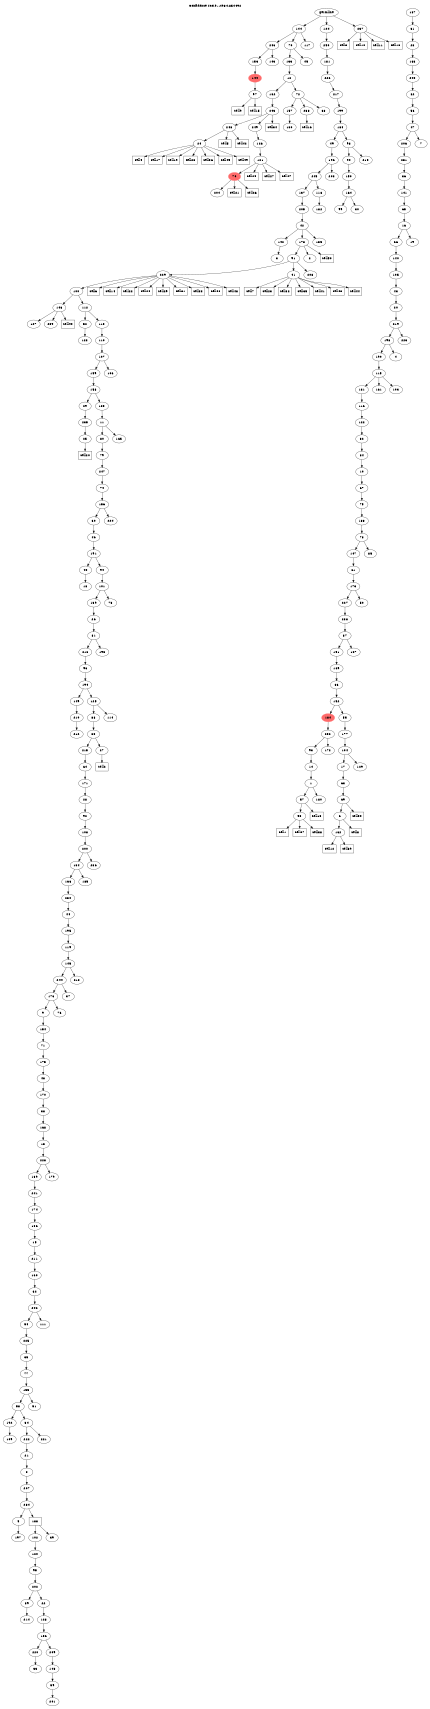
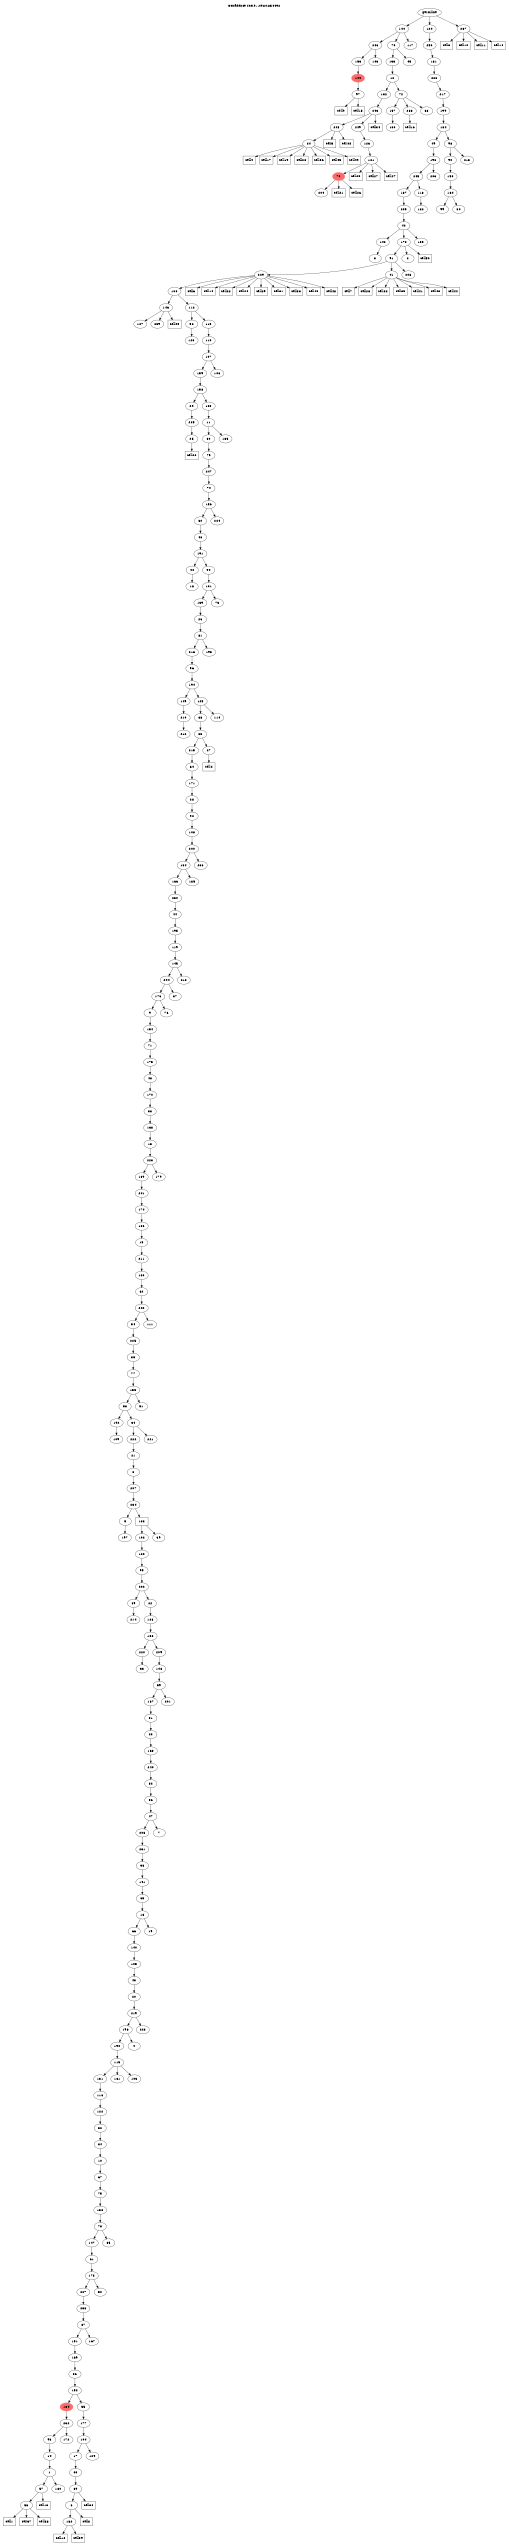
edge "59" -> "187": added
